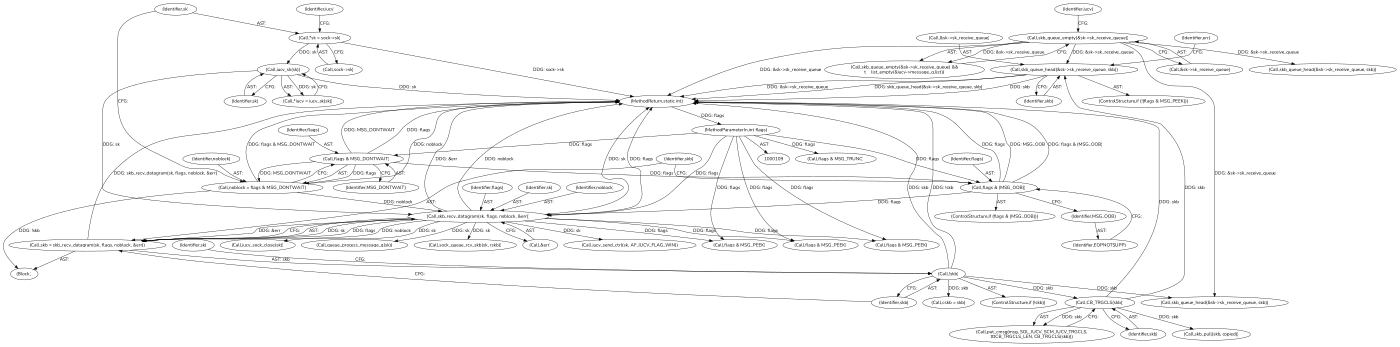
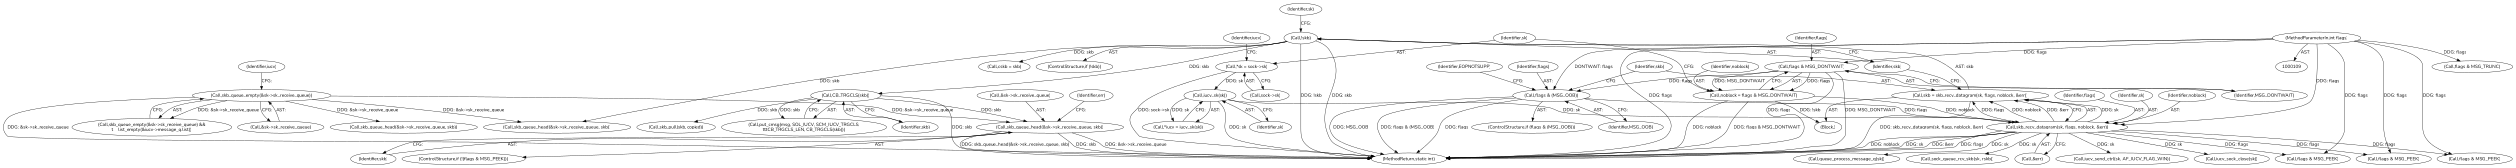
edge "(MethodReturn,static int)" -> "(MethodParameterIn,int flags)": reversed
edge "(MethodParameterIn,int flags)" -> "(Call,flags & (MSG_OOB))": label "DDG: flags" -> "DONTWAIT: flags"
edge "(Identifier,MSG_OOB)" -> "(Identifier,EOPNOTSUPP)": now "(Identifier,MSG_OOB)" -> "(Call,flags & (MSG_OOB))"
